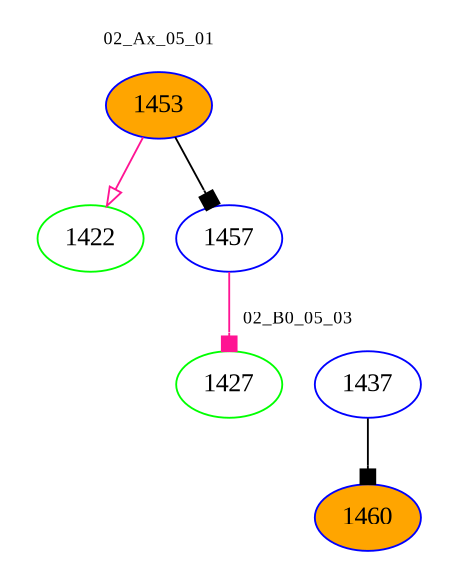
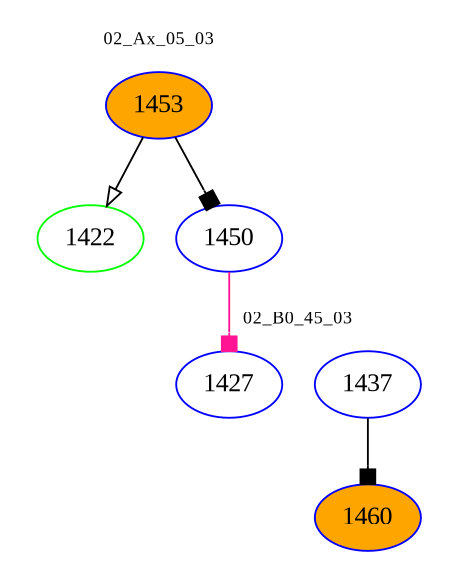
cluster "02_Ax_05_01": label "02_Ax_05_01" -> "02_Ax_05_03"
edge "1453" -> "1422": color deeppink -> black
node "1457": label "1457" -> "1450"
cluster "02_B0_05_03": label "02_B0_05_03" -> "02_B0_45_03"
node "1427": color green -> blue
